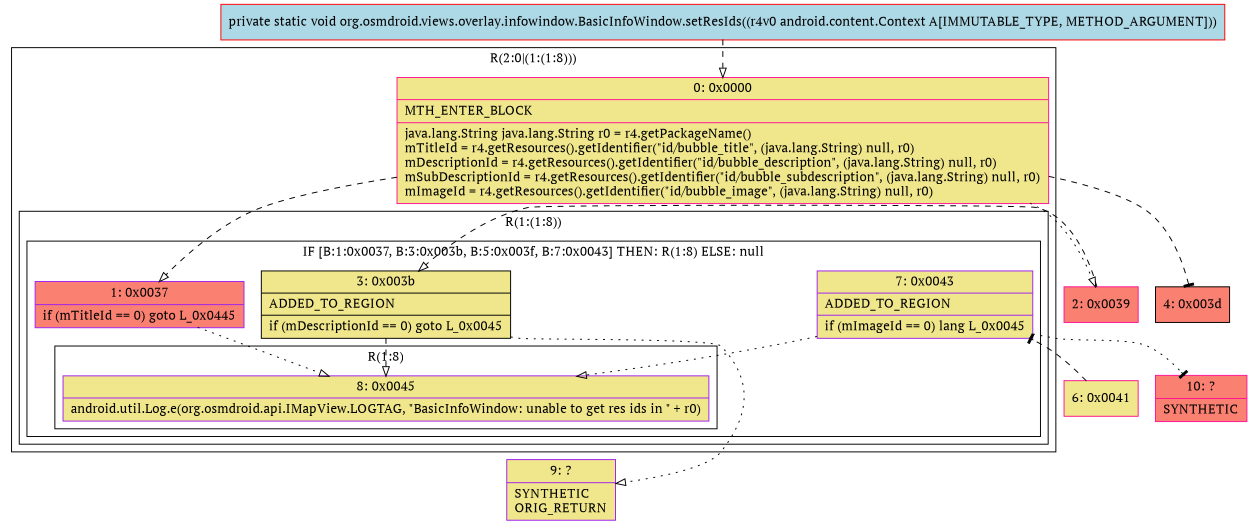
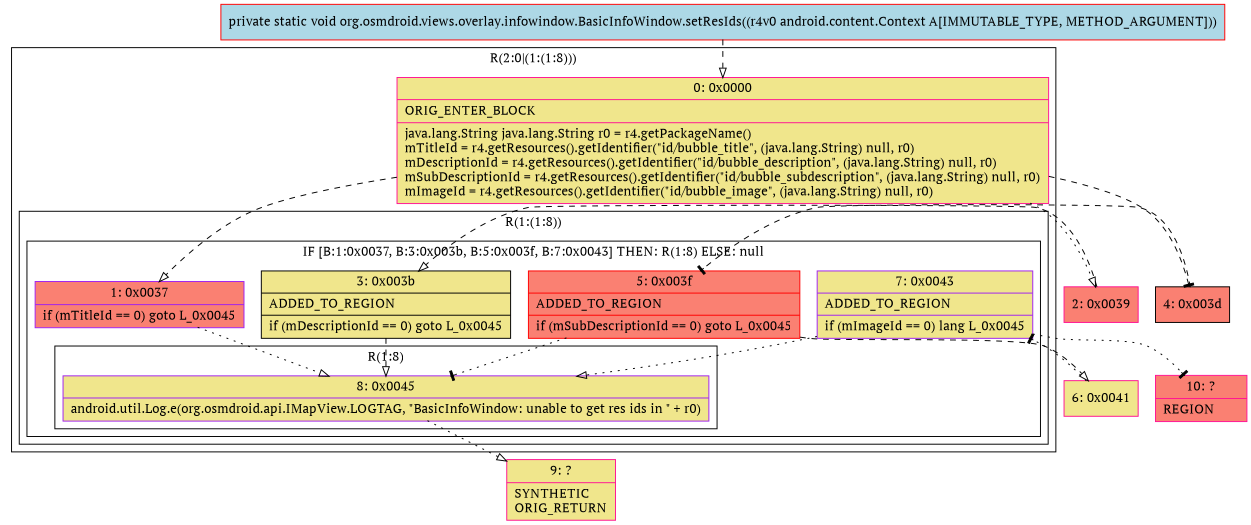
node "0: 0x0000": text "MTH_ENTER_BLOCK" -> "ORIG_ENTER_BLOCK"
node "5: 0x003f": added
node "1: 0x0037": text "if (mTitleId == 0) goto L_0x0445" -> "if (mTitleId == 0) goto L_0x0045"
edge "6: 0x0041" -> "7: 0x0043": style dashed -> dotted
edge "3: 0x003b" -> "9: ?": now "8: 0x0045" -> "9: ?"
node "10: ?": text "SYNTHETIC" -> "REGION"
node "9: ?": color purple -> deeppink
